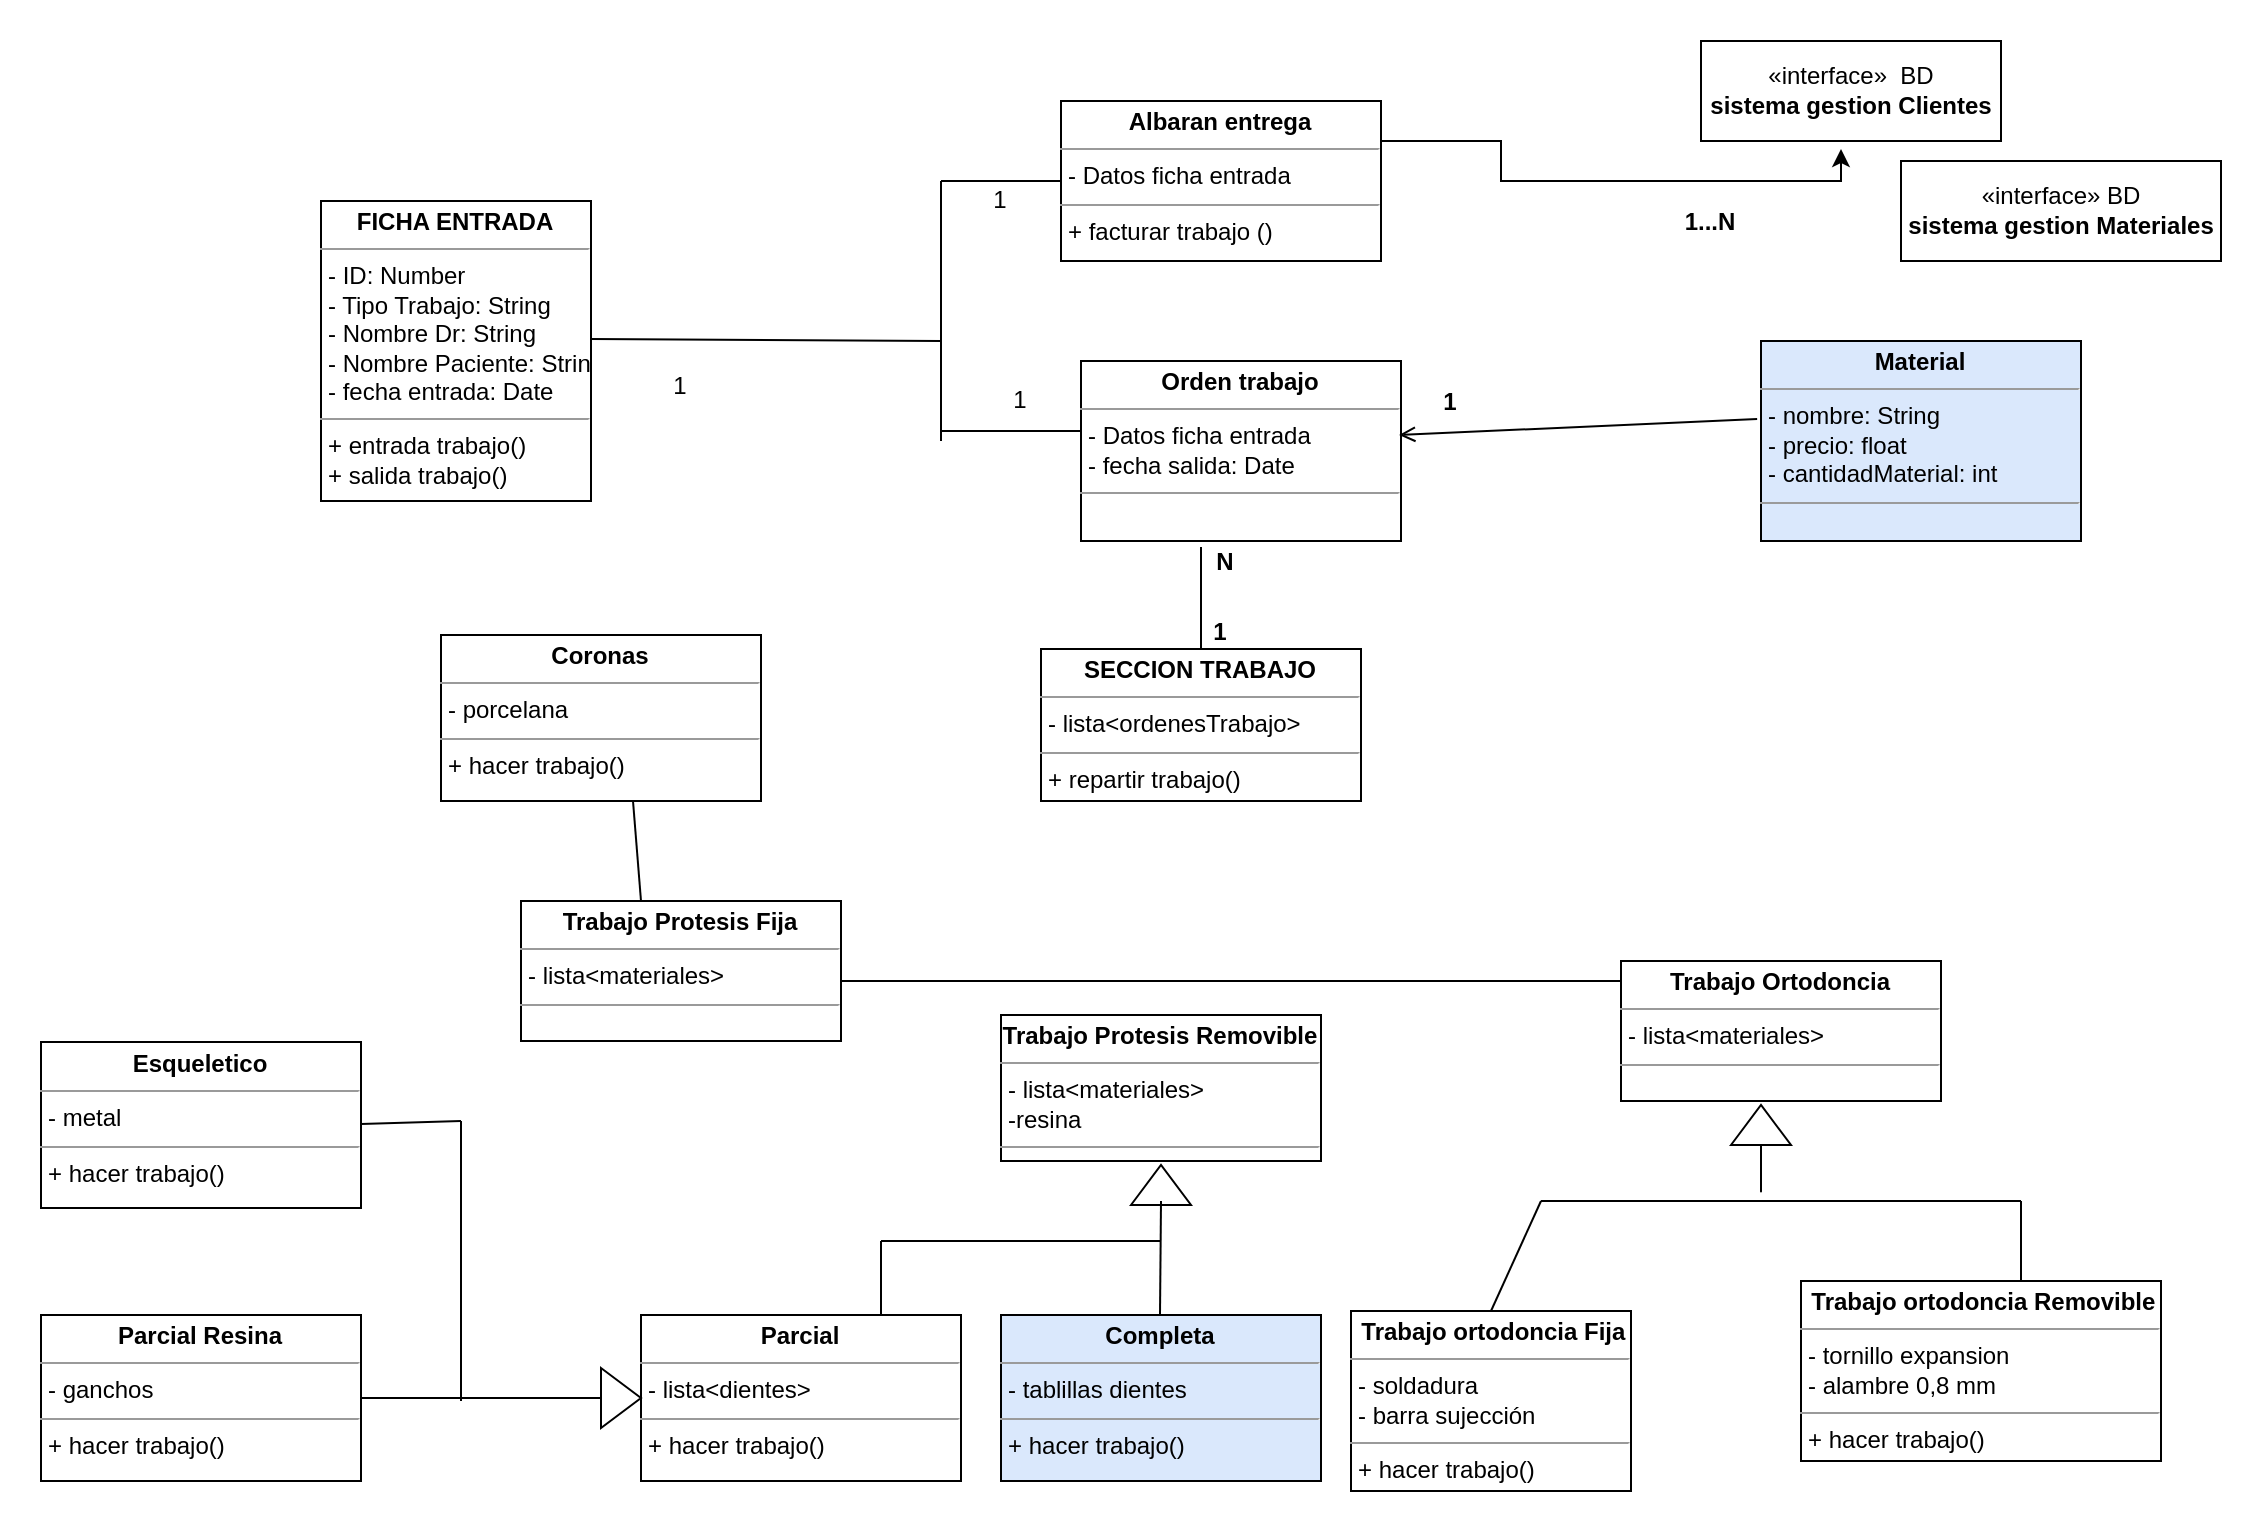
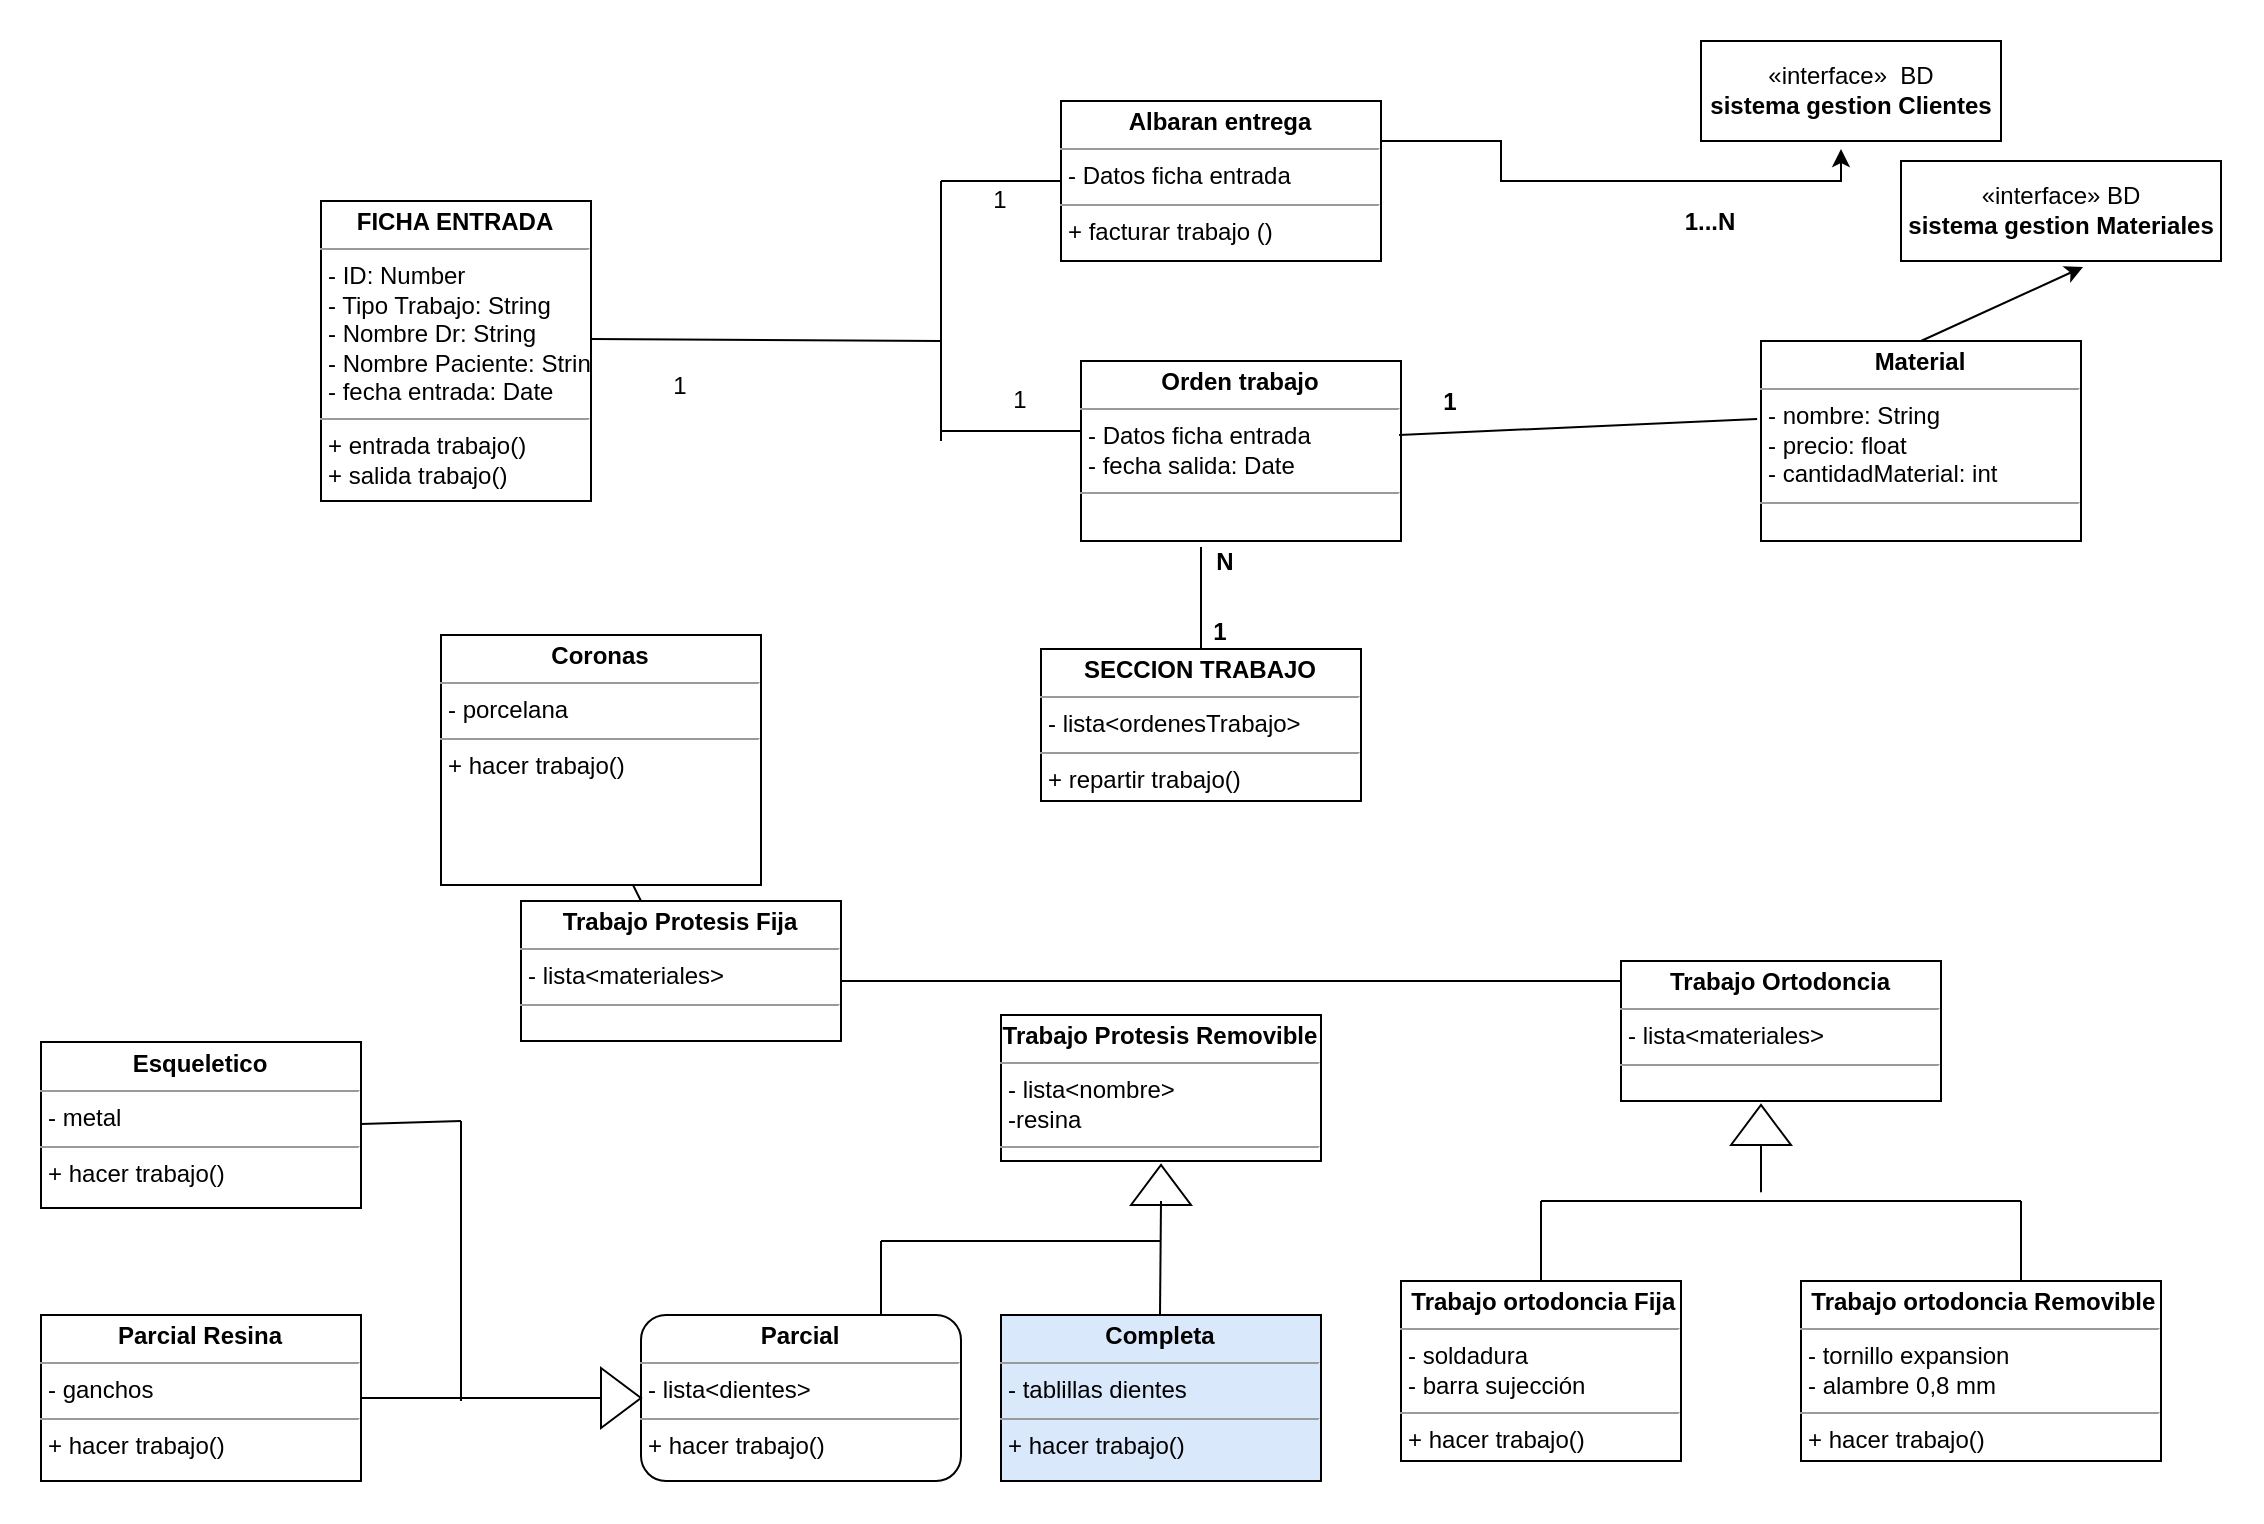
edge "Material - nombre: String - precio: float - cantidadMaterial: int" -> "«interface» BD sistema gestion Materiales": added
edge "Material - nombre: String - precio: float - cantidadMaterial: int" -> "Orden trabajo - Datos ficha entrada - fecha salida: Date": arrowhead open -> none
node "Material - nombre: String - precio: float - cantidadMaterial: int": fillcolor #dae8fc -> #ffffff
node "Coronas - porcelana + hacer trabajo()": size 320x166 -> 320x250
node "Trabajo Protesis Removible - lista<materiales> -resina": label "Trabajo Protesis Removible - lista<materiales> -resina" -> "Trabajo Protesis Removible - lista<nombre> -resina"
node "Parcial - lista<dientes> + hacer trabajo()": shape rectangle -> rounded rectangle
node "Trabajo ortodoncia Fija - soldadura - barra sujección + hacer trabajo()": moved (1491, 1401) -> (1541, 1371)
